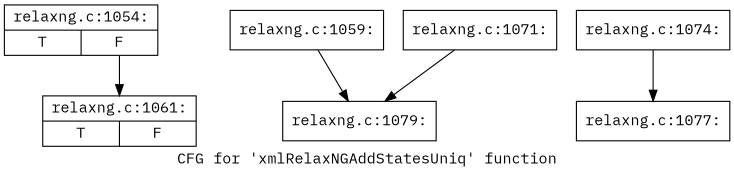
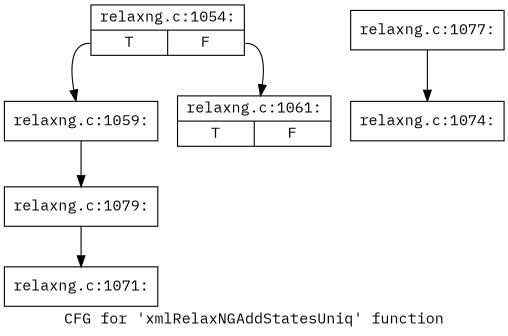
edge "relaxng.c:1054:" -> "relaxng.c:1059:": added
edge "relaxng.c:1074:" -> "relaxng.c:1077:": reversed
edge "relaxng.c:1071:" -> "relaxng.c:1079:": reversed
